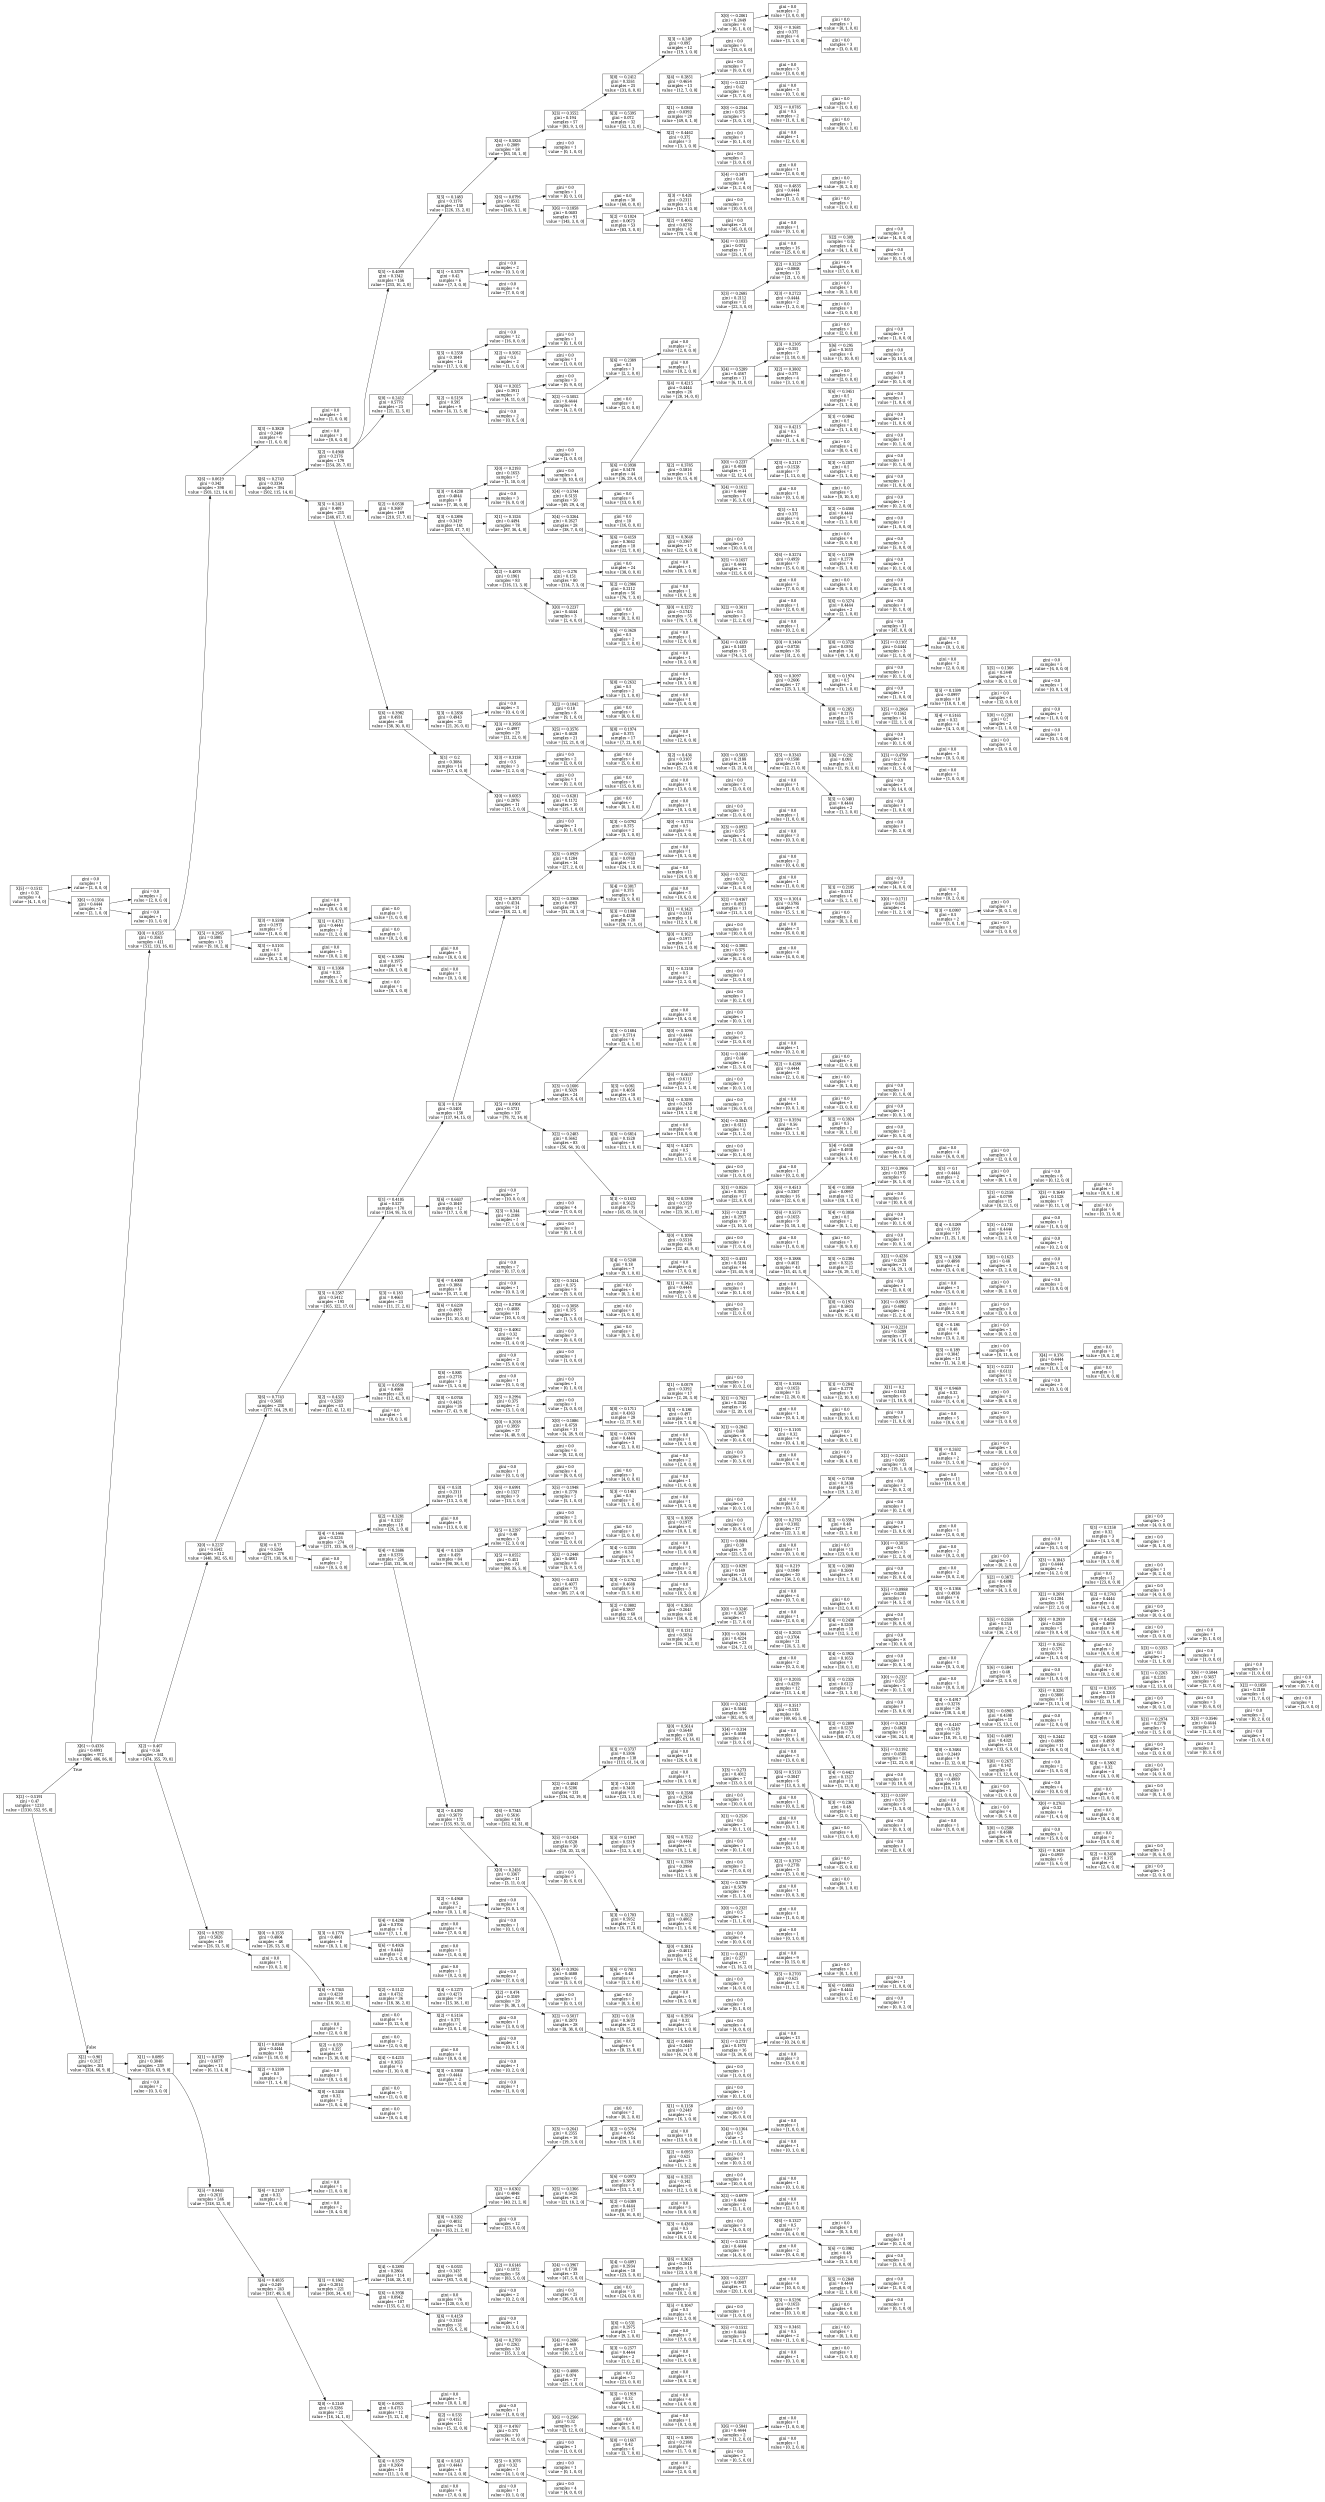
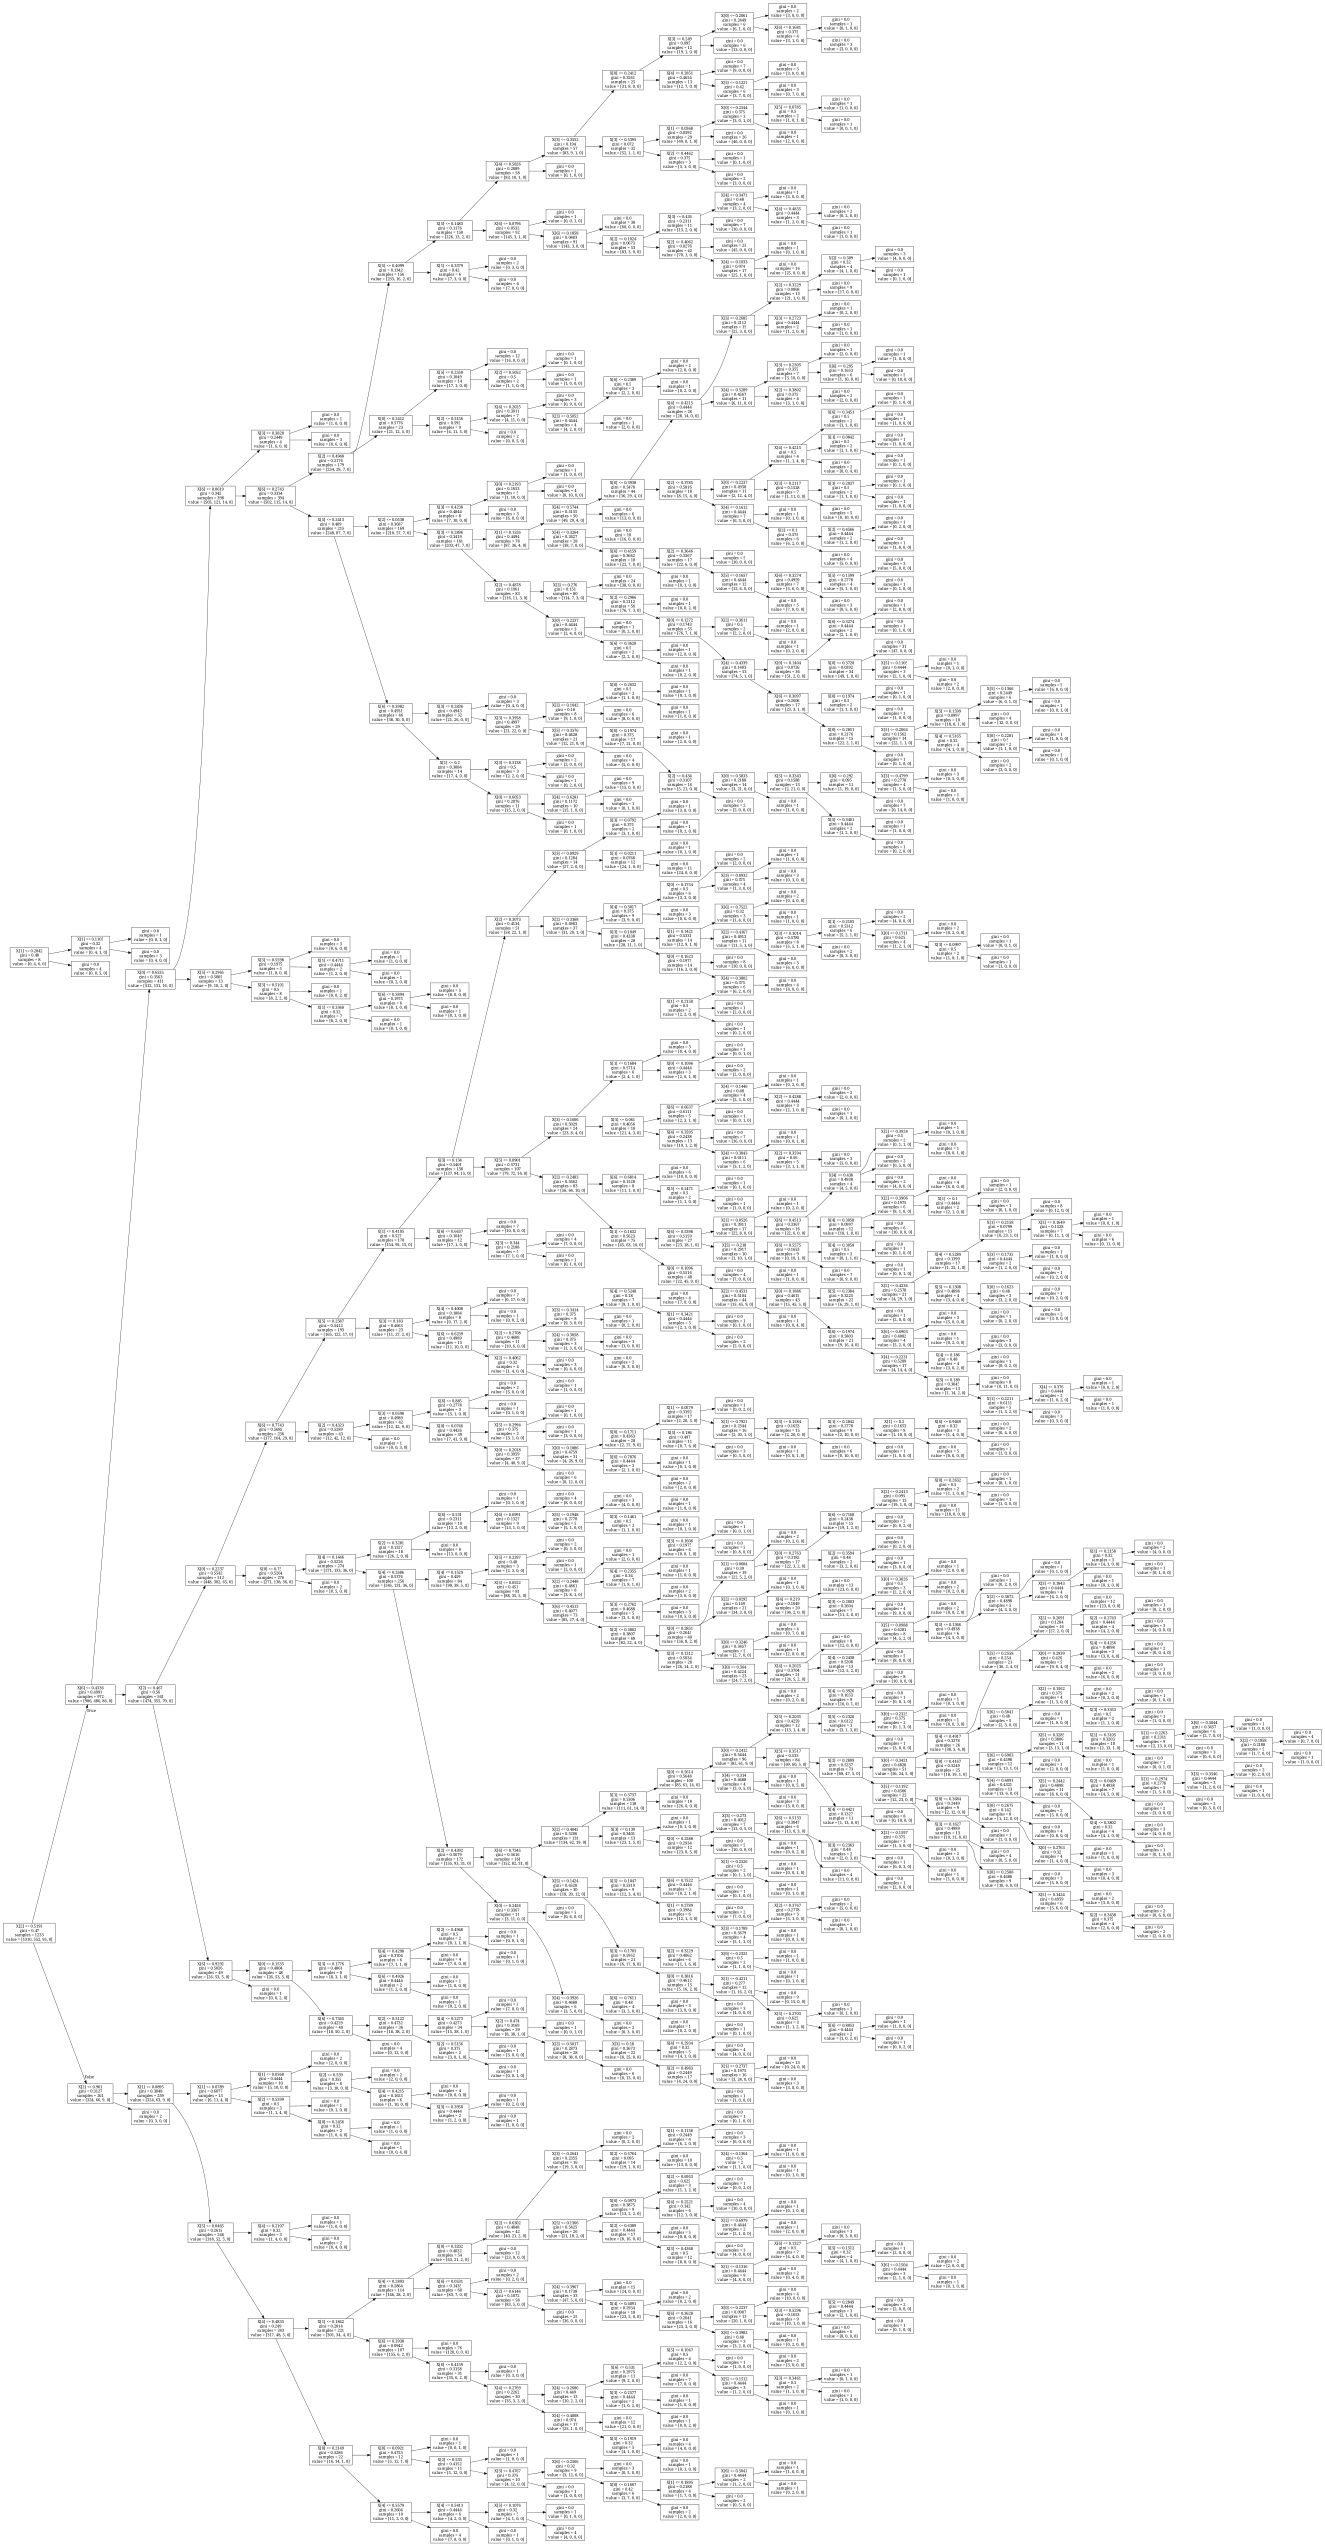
node "gini = 0.0 samples = 26 value = [46, 0, 0, 0]": added
node "X[2] <= 0.309 samples = 0.32 samples = 4 value = [4, 1, 0, 0]": label "X[2] <= 0.309 samples = 0.32 samples = 4 value = [4, 1, 0, 0]" -> "X[2] <= 0.309 gini = 0.32 samples = 4 value = [4, 1, 0, 0]"
edge "X[3] <= 0.0792 gini = 0.375 samples = 2 value = [3, 1, 0, 0]" -> "X[0] <= 0.1754 gini = 0.5 samples = 6 value = [3, 3, 0, 0]": now "X[4] <= 0.3017 gini = 0.375 samples = 9 value = [3, 9, 0, 0]" -> "X[0] <= 0.1754 gini = 0.5 samples = 6 value = [3, 3, 0, 0]"
edge "X[2] <= 0.3594 gini = 0.56 samples = 5 value = [3, 1, 1, 0]" -> "X[2] <= 0.3924 gini = 0.5 samples = 2 value = [0, 1, 1, 0]": now "X[4] <= 0.438 gini = 0.4938 samples = 4 value = [4, 5, 0, 0]" -> "X[2] <= 0.3924 gini = 0.5 samples = 2 value = [0, 1, 1, 0]"
edge "X[5] <= 0.186 gini = 0.497 samples = 11 value = [0, 7, 6, 0]" -> "X[1] <= 0.2842 gini = 0.48 samples = 8 value = [0, 4, 6, 0]": removed
edge "gini = 0.0 samples = 2 value = [6, 0, 0, 0]" -> "X[3] <= 0.3353 gini = 0.5 samples = 2 value = [1, 1, 0, 0]": now "X[2] <= 0.1562 gini = 0.375 samples = 4 value = [1, 3, 0, 0]" -> "X[3] <= 0.3353 gini = 0.5 samples = 2 value = [1, 1, 0, 0]"
node "gini = 0.0 samples = 4 value = [0, 0, 6, 0]": removed
edge "X[6] <= 0.1327 gini = 0.5 samples = 7 value = [4, 4, 0, 0]" -> "X[6] <= 0.3982 gini = 0.48 samples = 3 value = [3, 2, 0, 0]": now "X[6] <= 0.1327 gini = 0.5 samples = 7 value = [4, 4, 0, 0]" -> "X[5] <= 0.1512 gini = 0.32 samples = 4 value = [4, 1, 0, 0]"
